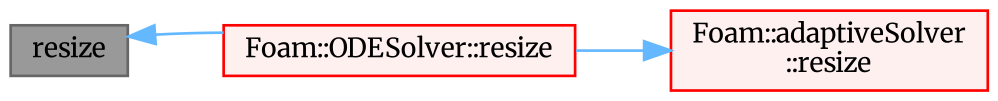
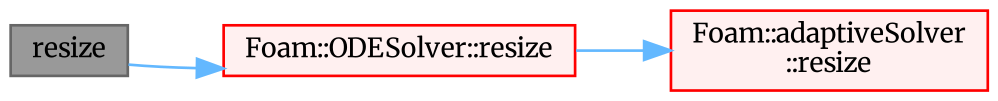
edge "Foam::ODESolver::resize" -> "resize": reversed
